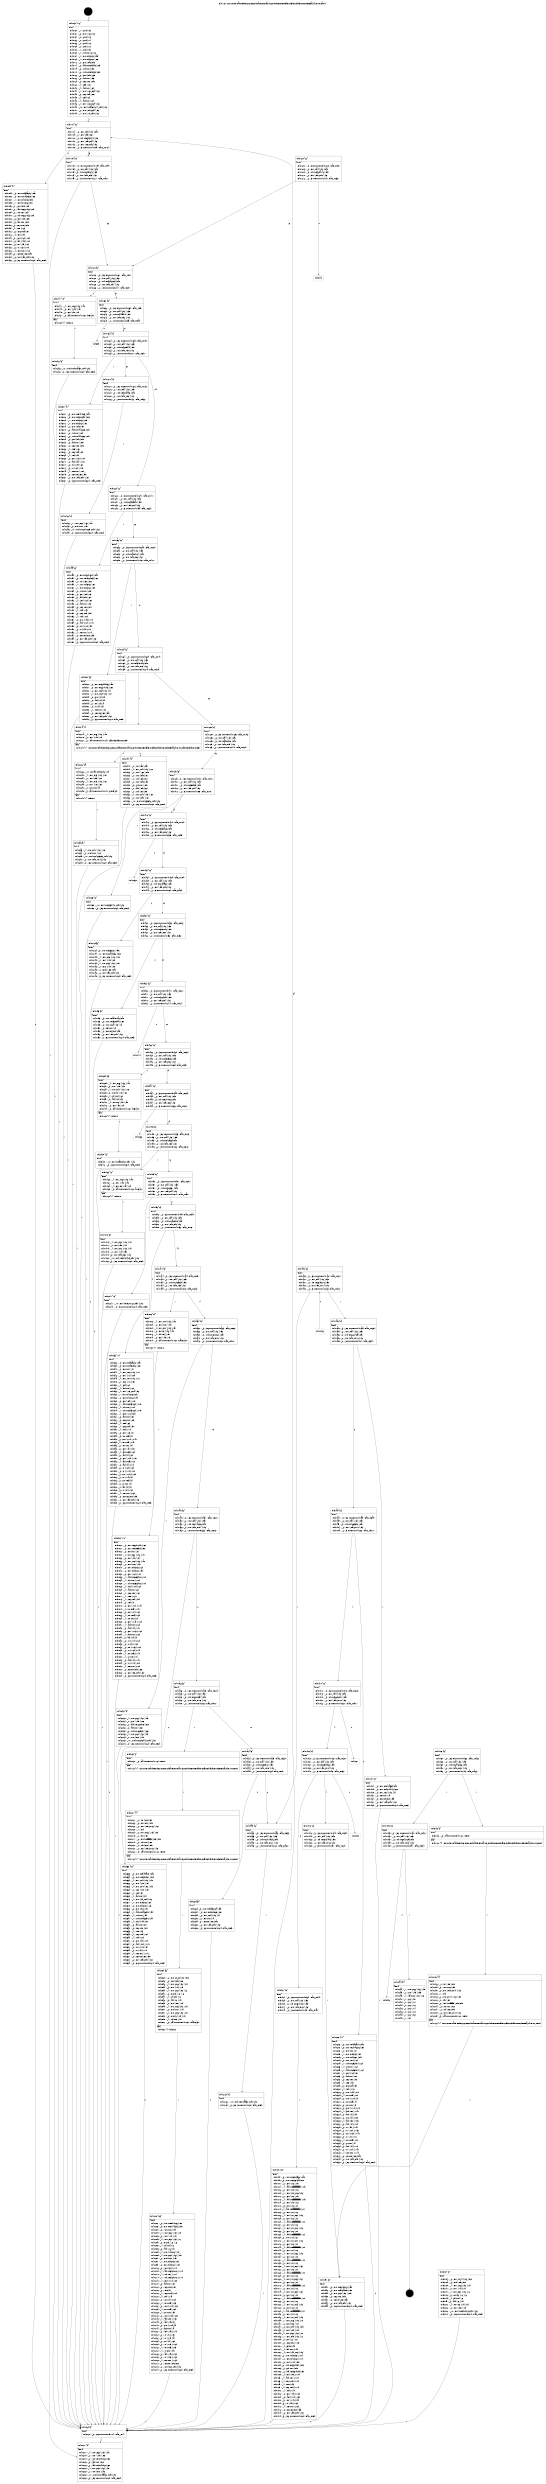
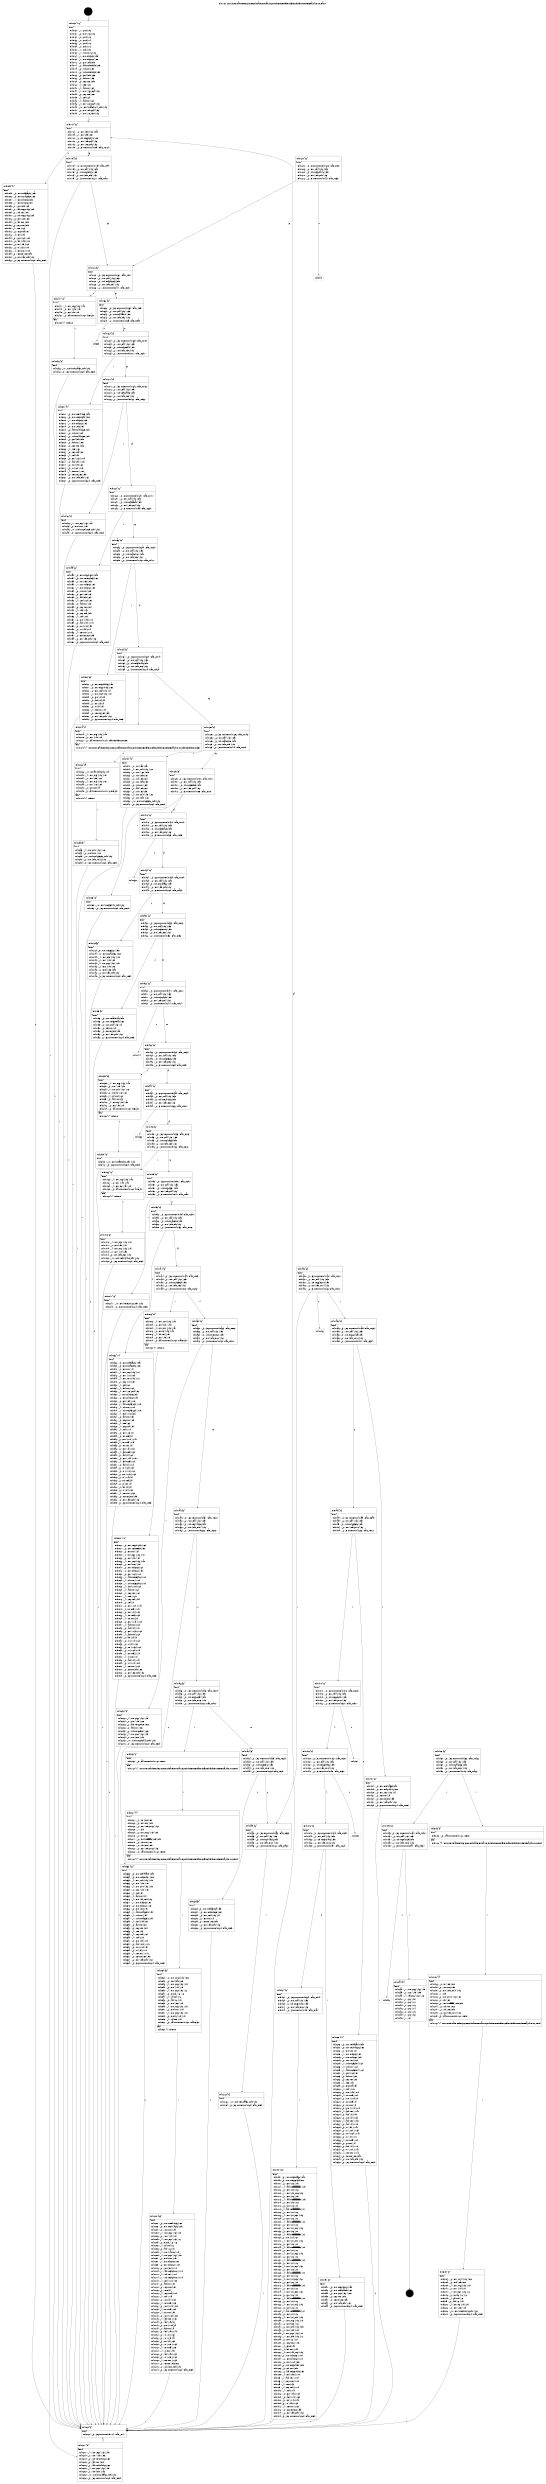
edge "0x401854 [28]" -> "0x40188c [28]": now "0x401870 [28]" -> "0x40188c [28]"
edge "0x40227a [12]" -> "0x40241d [42]": now "0x4018e0 [28]" -> "0x40241d [42]"
edge "0x402465" -> "0x401abc [28]": reversed
edge "0x401b2c [28]" -> "0x401b64 [28]": now "0x401b48 [28]" -> "0x401b64 [28]"
edge "0x4021b8 [44]" -> "0x401d91 [30]": now "0x4021b8 [44]" -> "0x4021e4 [51]"
edge "0x40261f [5]" -> "0x402217 [42]": reversed
